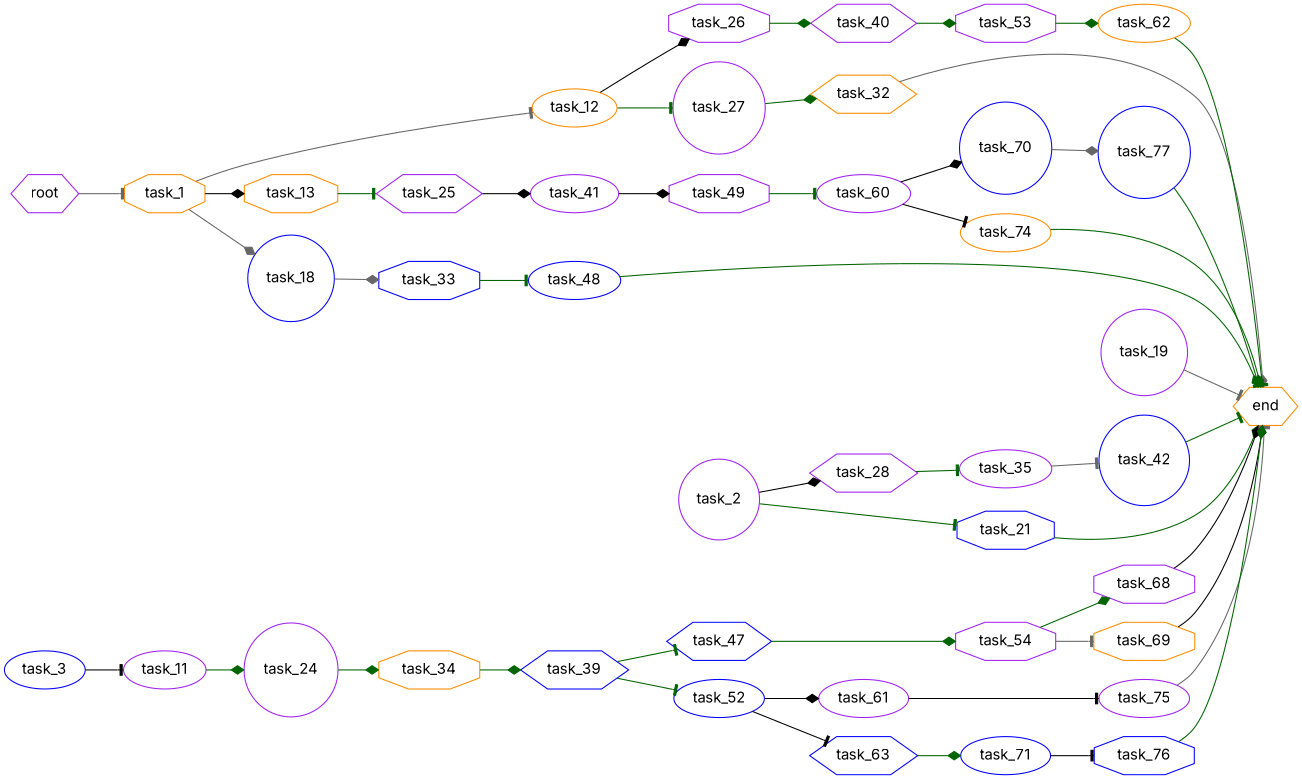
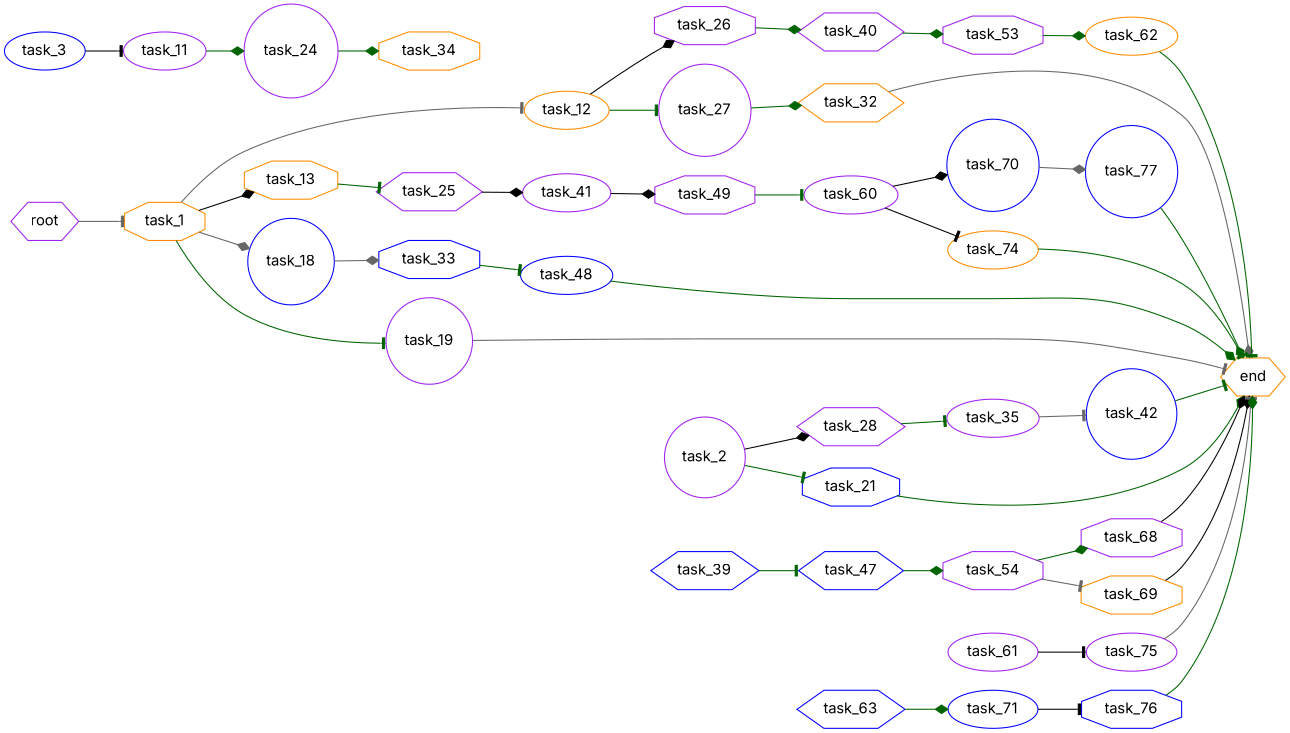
edge "task_1" -> "task_19": added
edge "task_34" -> "task_39": removed
node "task_52": removed
